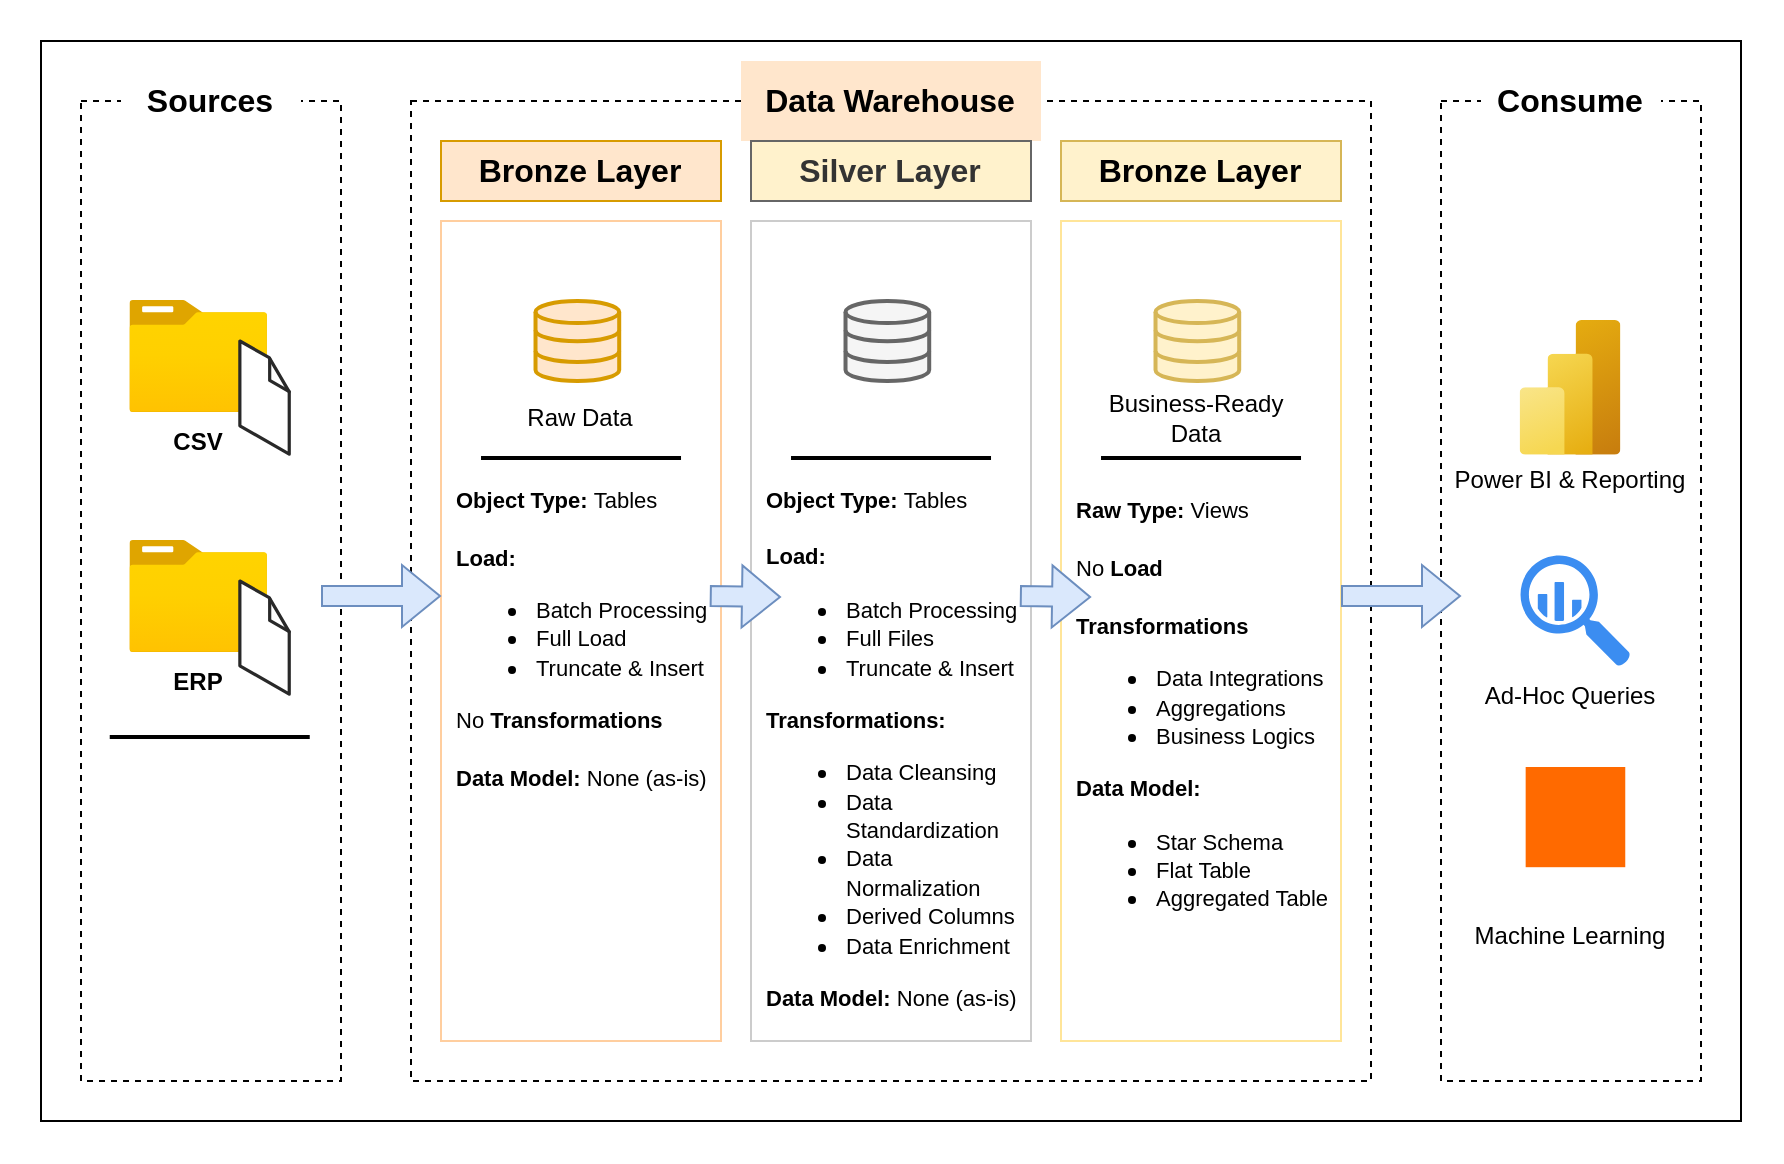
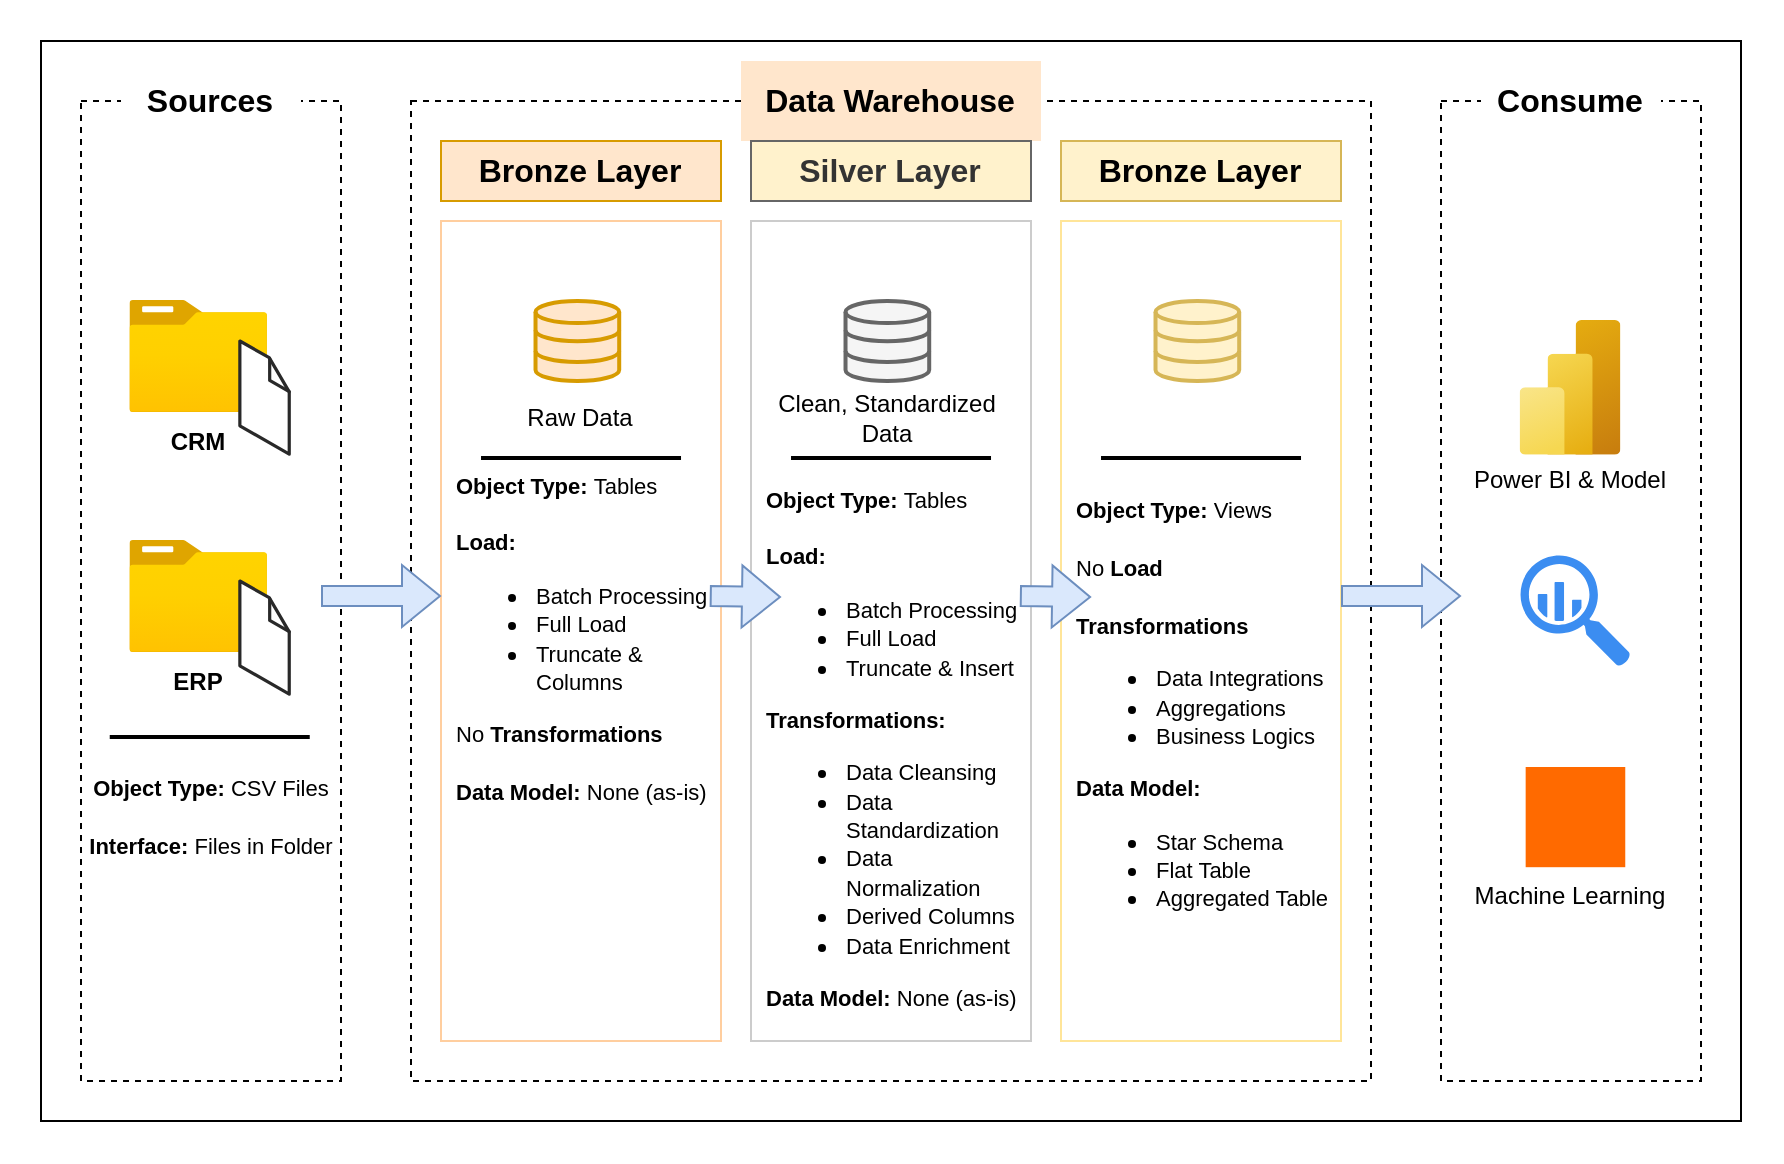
node "Clean, Standardized Data": added
node "Business-Ready Data": removed
node "CSV": label "CSV" -> "CRM"
node "Power BI & Reporting": label "Power BI & Reporting" -> "Power BI & Model"
node "Object Type: Tables Load: Batch Processing Full Load Truncate & Insert No Transformations Data Model: None (as-is)": label "Object Type: Tables Load: Batch Processing Full Load Truncate & Insert No Transformations Data Model: None (as-is)" -> "Object Type: Tables Load: Batch Processing Full Load Truncate & Columns No Transformations Data Model: None (as-is)"
node "Ad-Hoc Queries": removed
node "Raw Type: Views No Load Transformations Data Integrations Aggregations Business Logics Data Model: Star Schema Flat Table Aggregated Table": label "Raw Type: Views No Load Transformations Data Integrations Aggregations Business Logics Data Model: Star Schema Flat Table Aggregated Table" -> "Object Type: Views No Load Transformations Data Integrations Aggregations Business Logics Data Model: Star Schema Flat Table Aggregated Table"
node "Object Type: Tables Load: Batch Processing Full Files Truncate & Insert Transformations: Data Cleansing Data Standardization Data Normalization Derived Columns Data Enrichment Data Model: None (as-is)": label "Object Type: Tables Load: Batch Processing Full Files Truncate & Insert Transformations: Data Cleansing Data Standardization Data Normalization Derived Columns Data Enrichment Data Model: None (as-is)" -> "Object Type: Tables Load: Batch Processing Full Load Truncate & Insert Transformations: Data Cleansing Data Standardization Data Normalization Derived Columns Data Enrichment Data Model: None (as-is)"
node "Object Type: CSV Files Interface: Files in Folder": added
node "Machine Learning": moved (1571, 937) -> (1571, 897)
